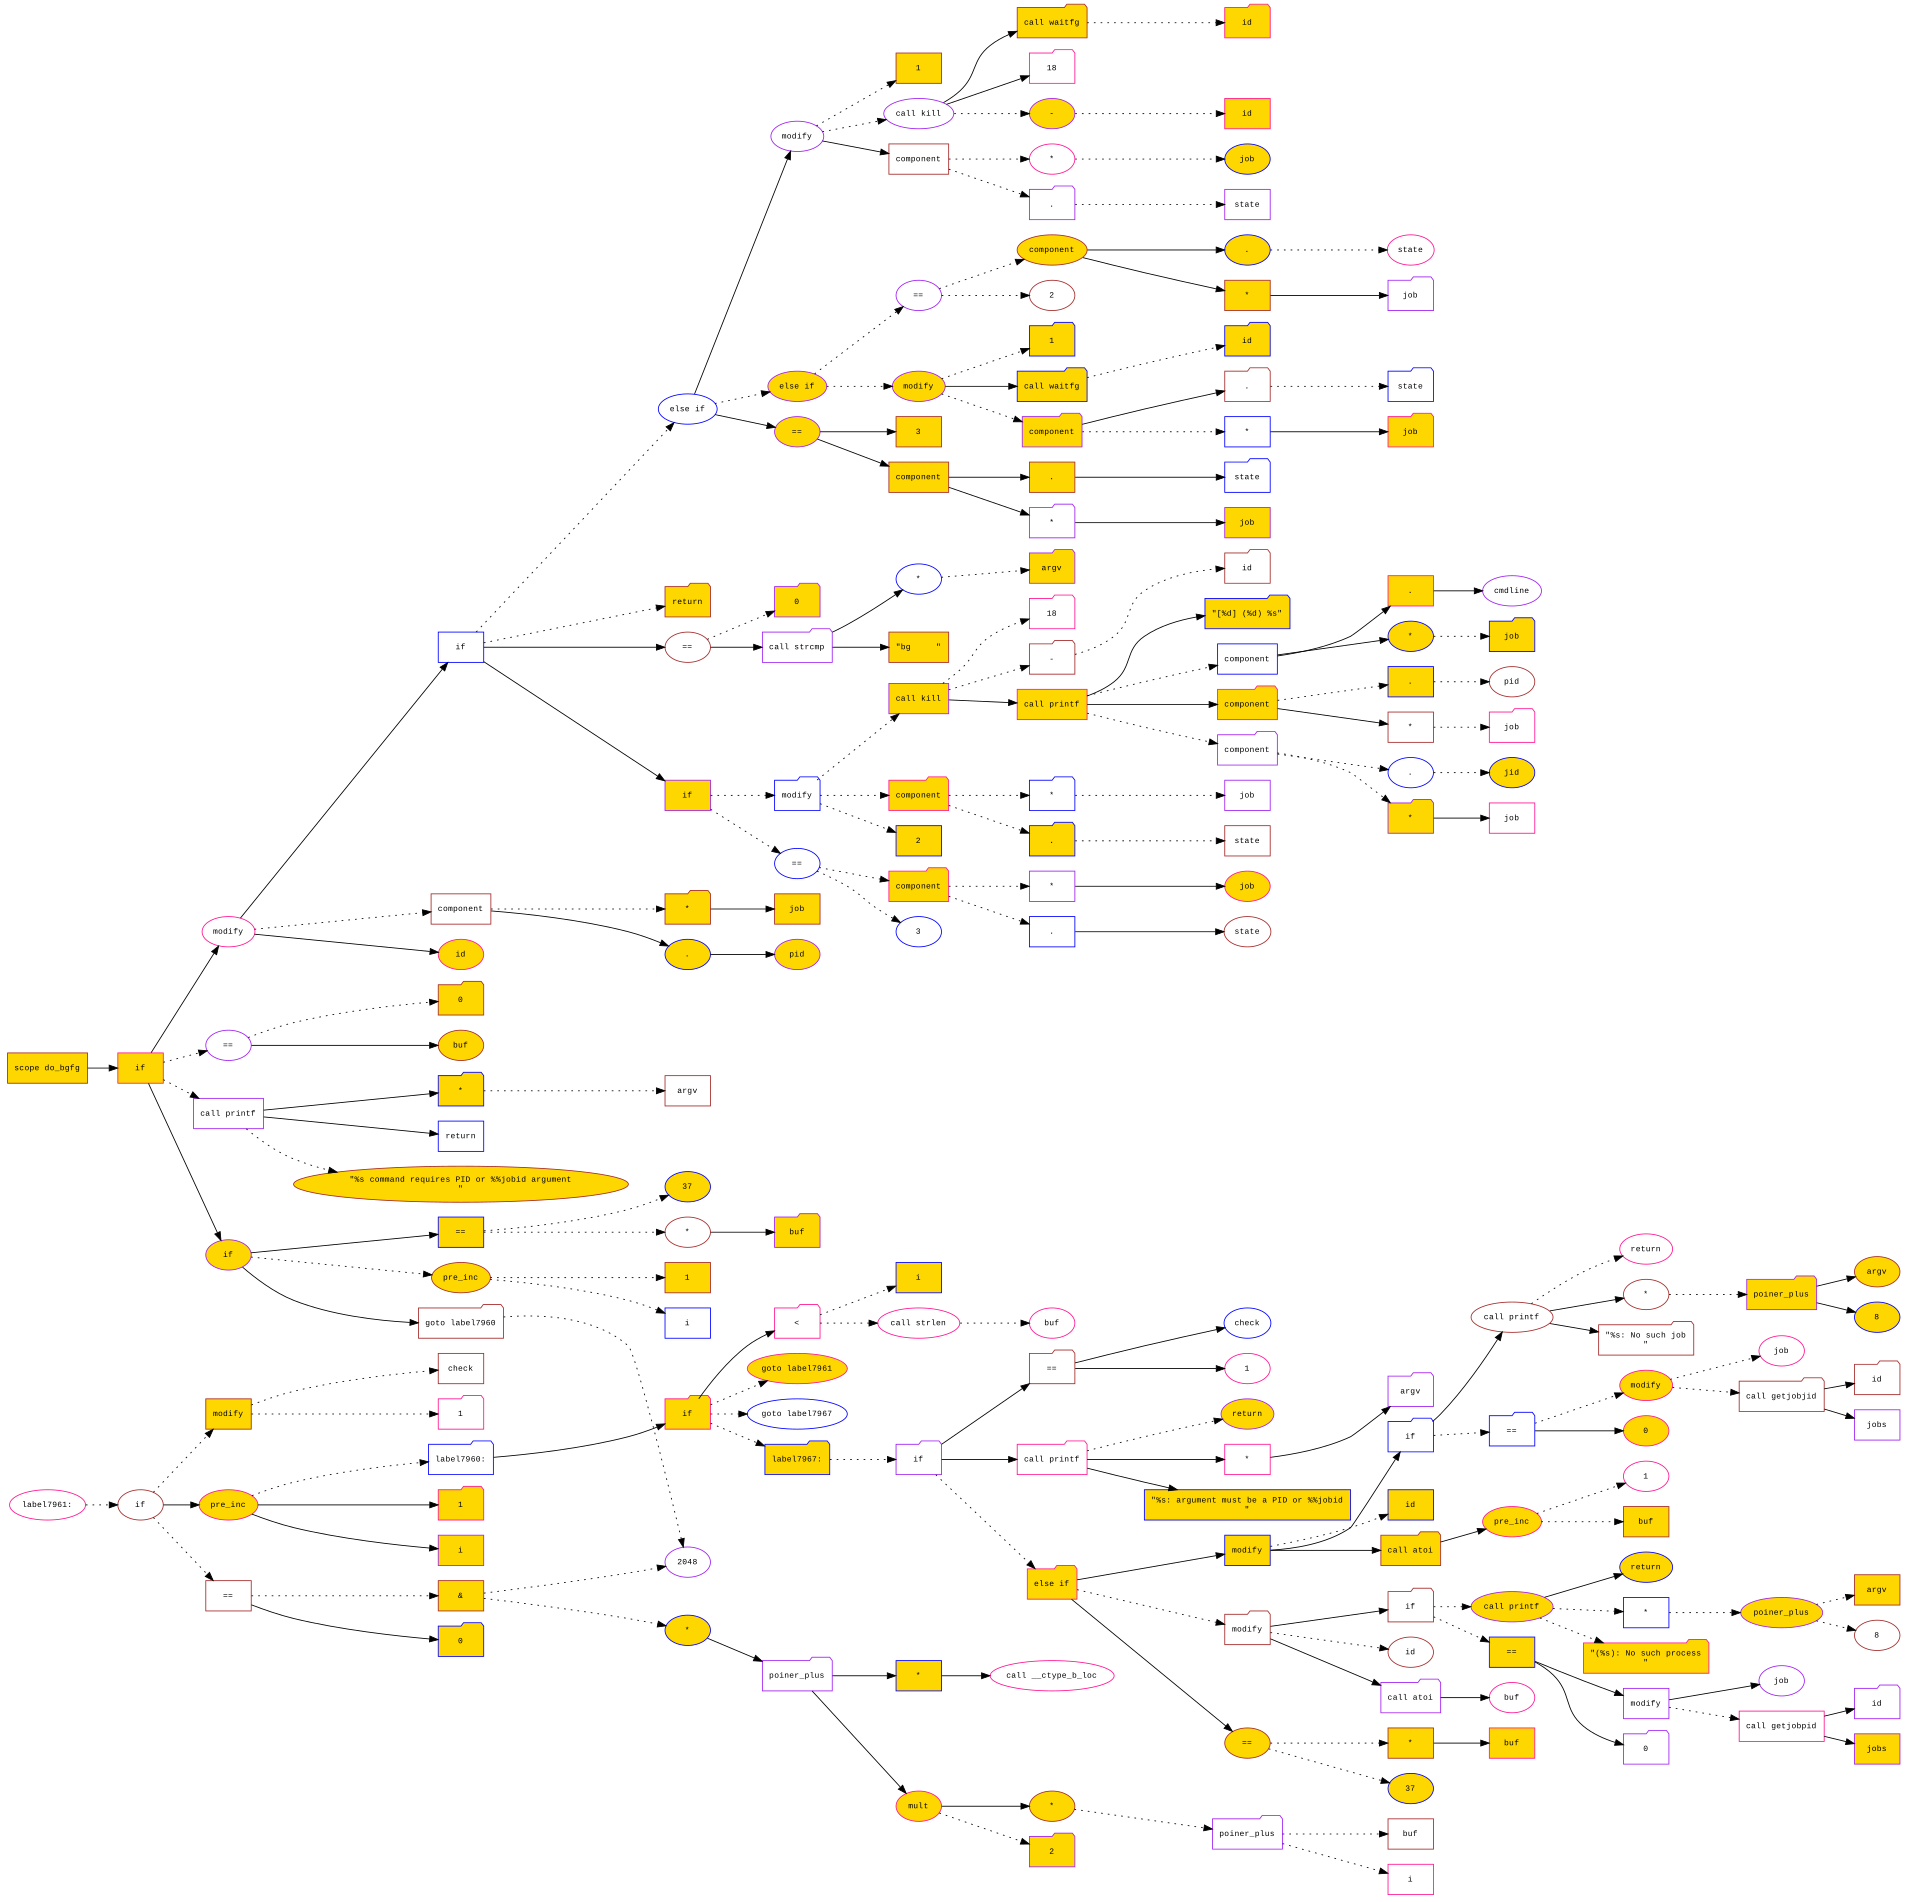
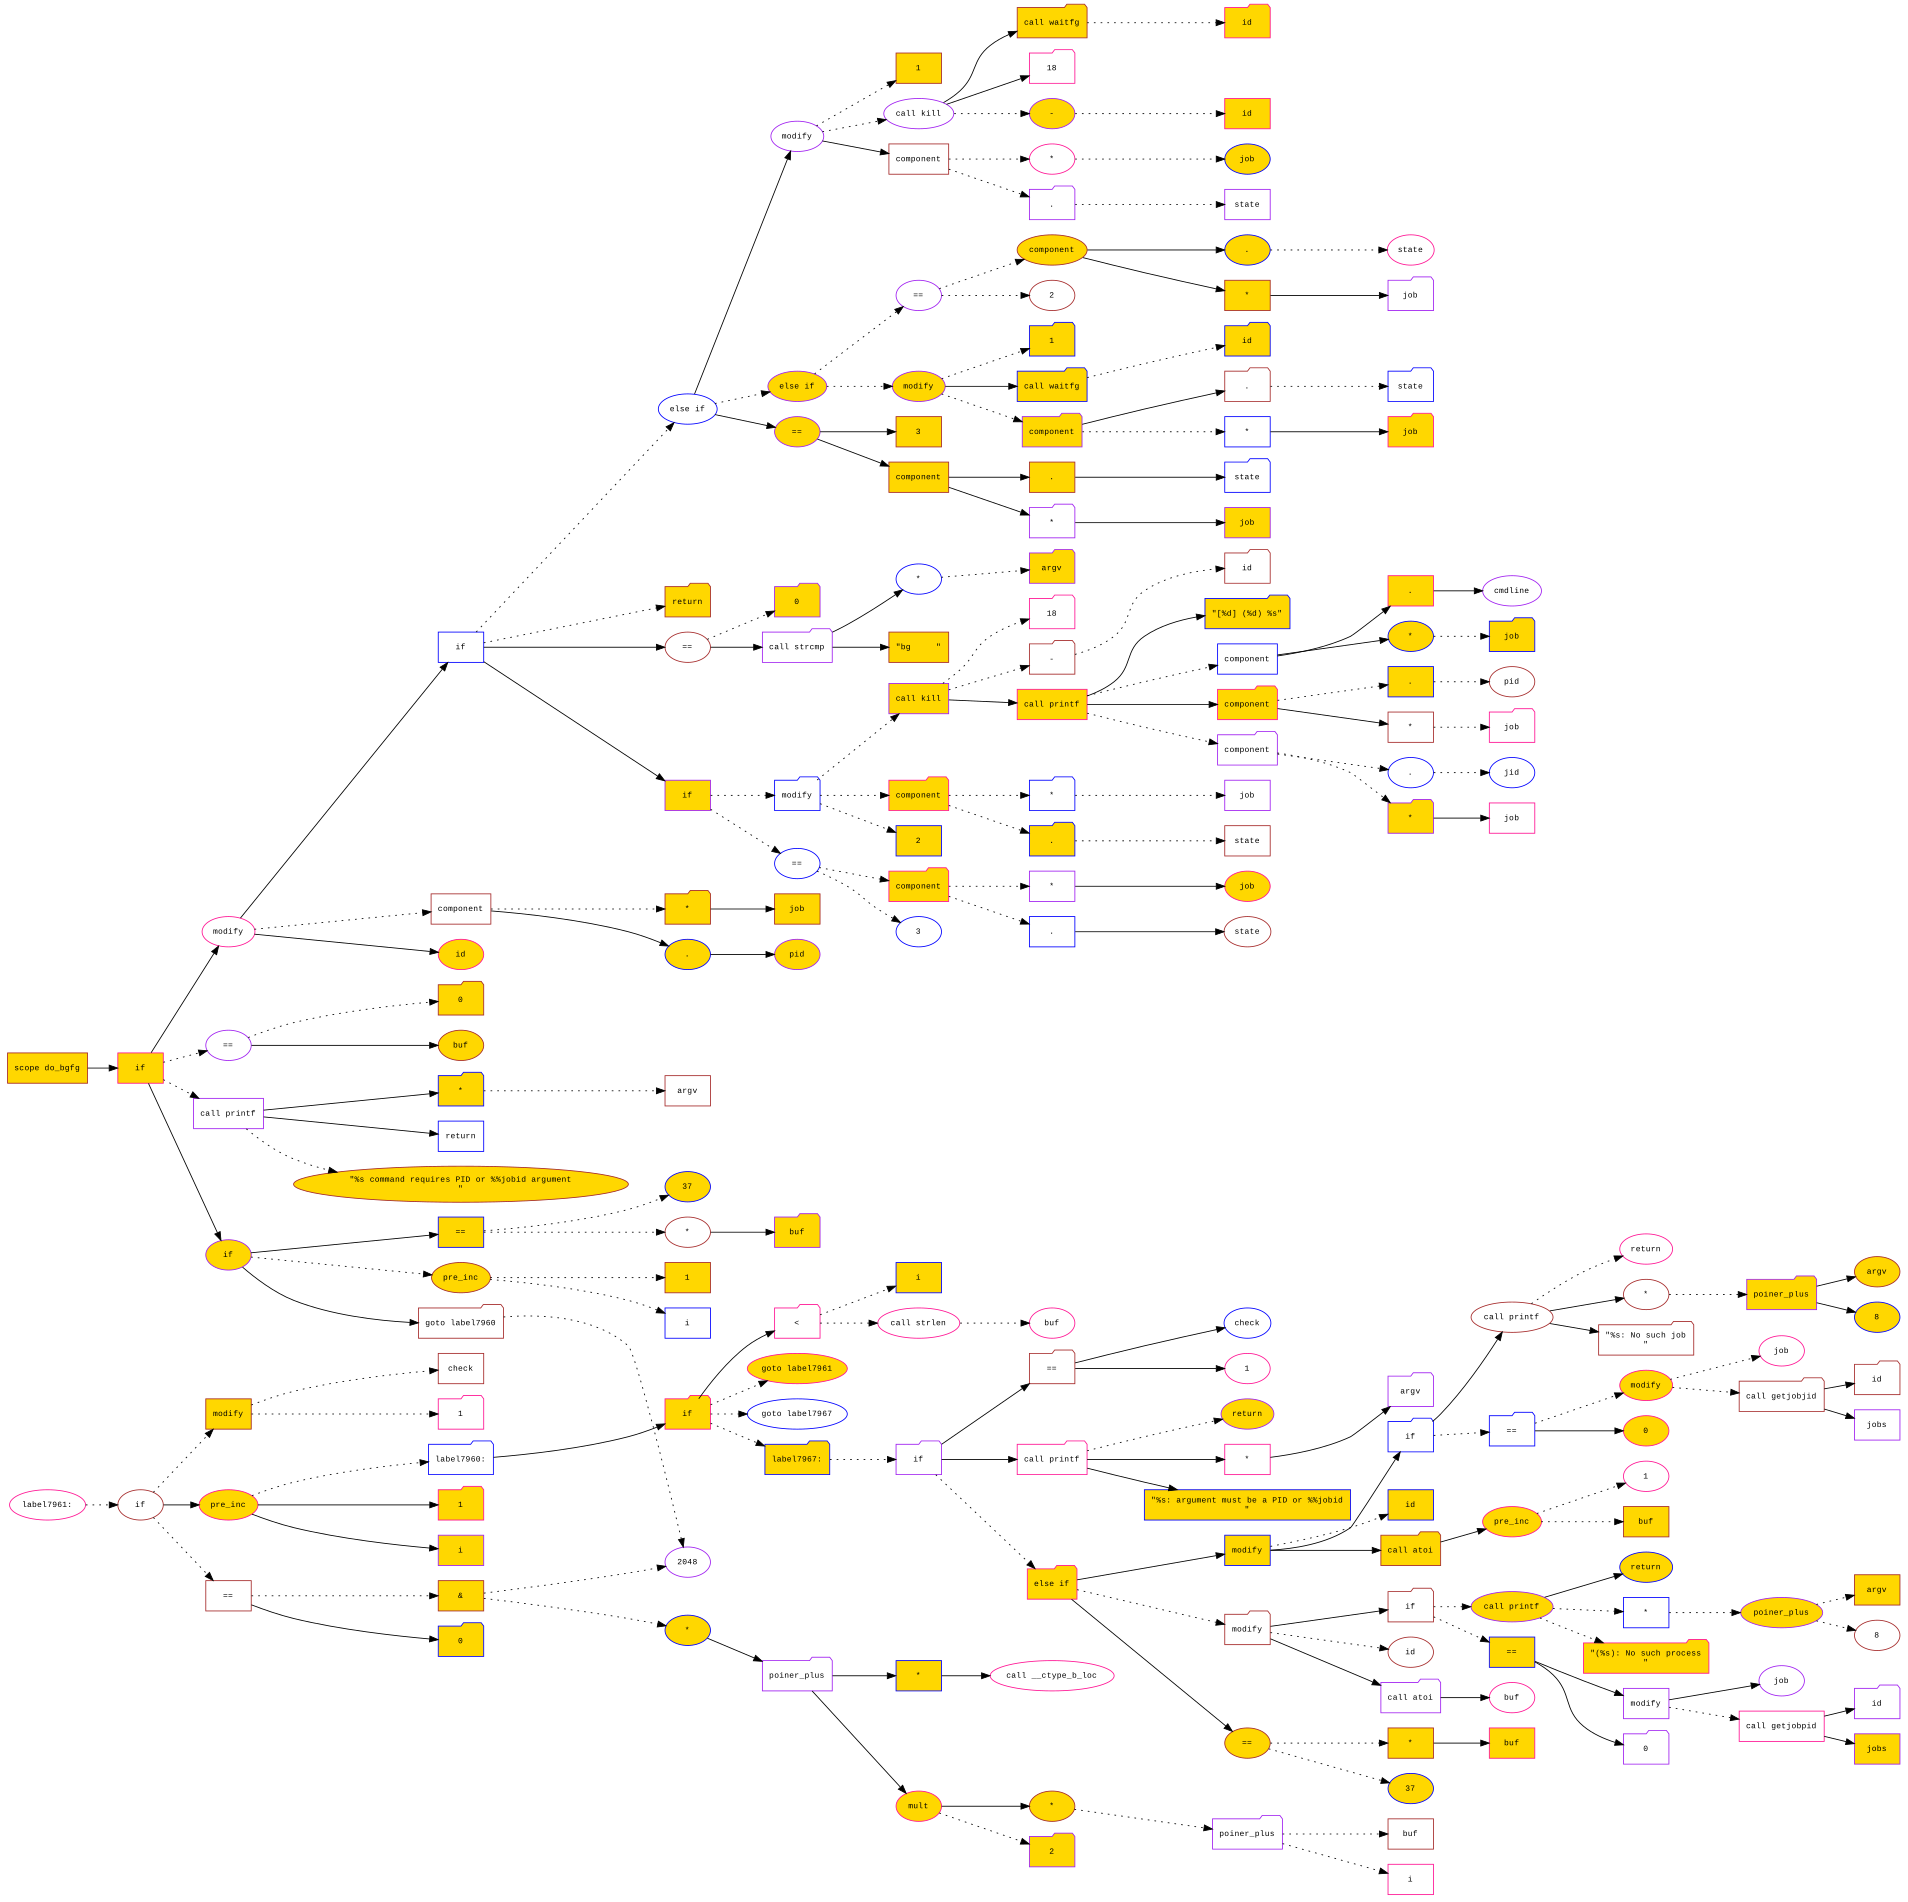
node "jid": fillcolor gold -> white
